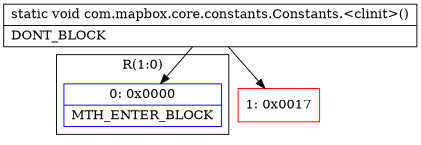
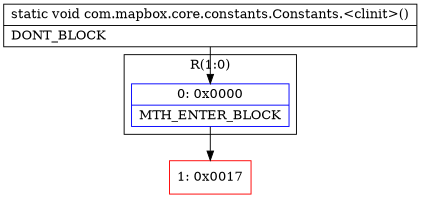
edge "static void com.mapbox.core.constants.Constants.<clinit>()" -> "1: 0x0017": now "0: 0x0000" -> "1: 0x0017"
